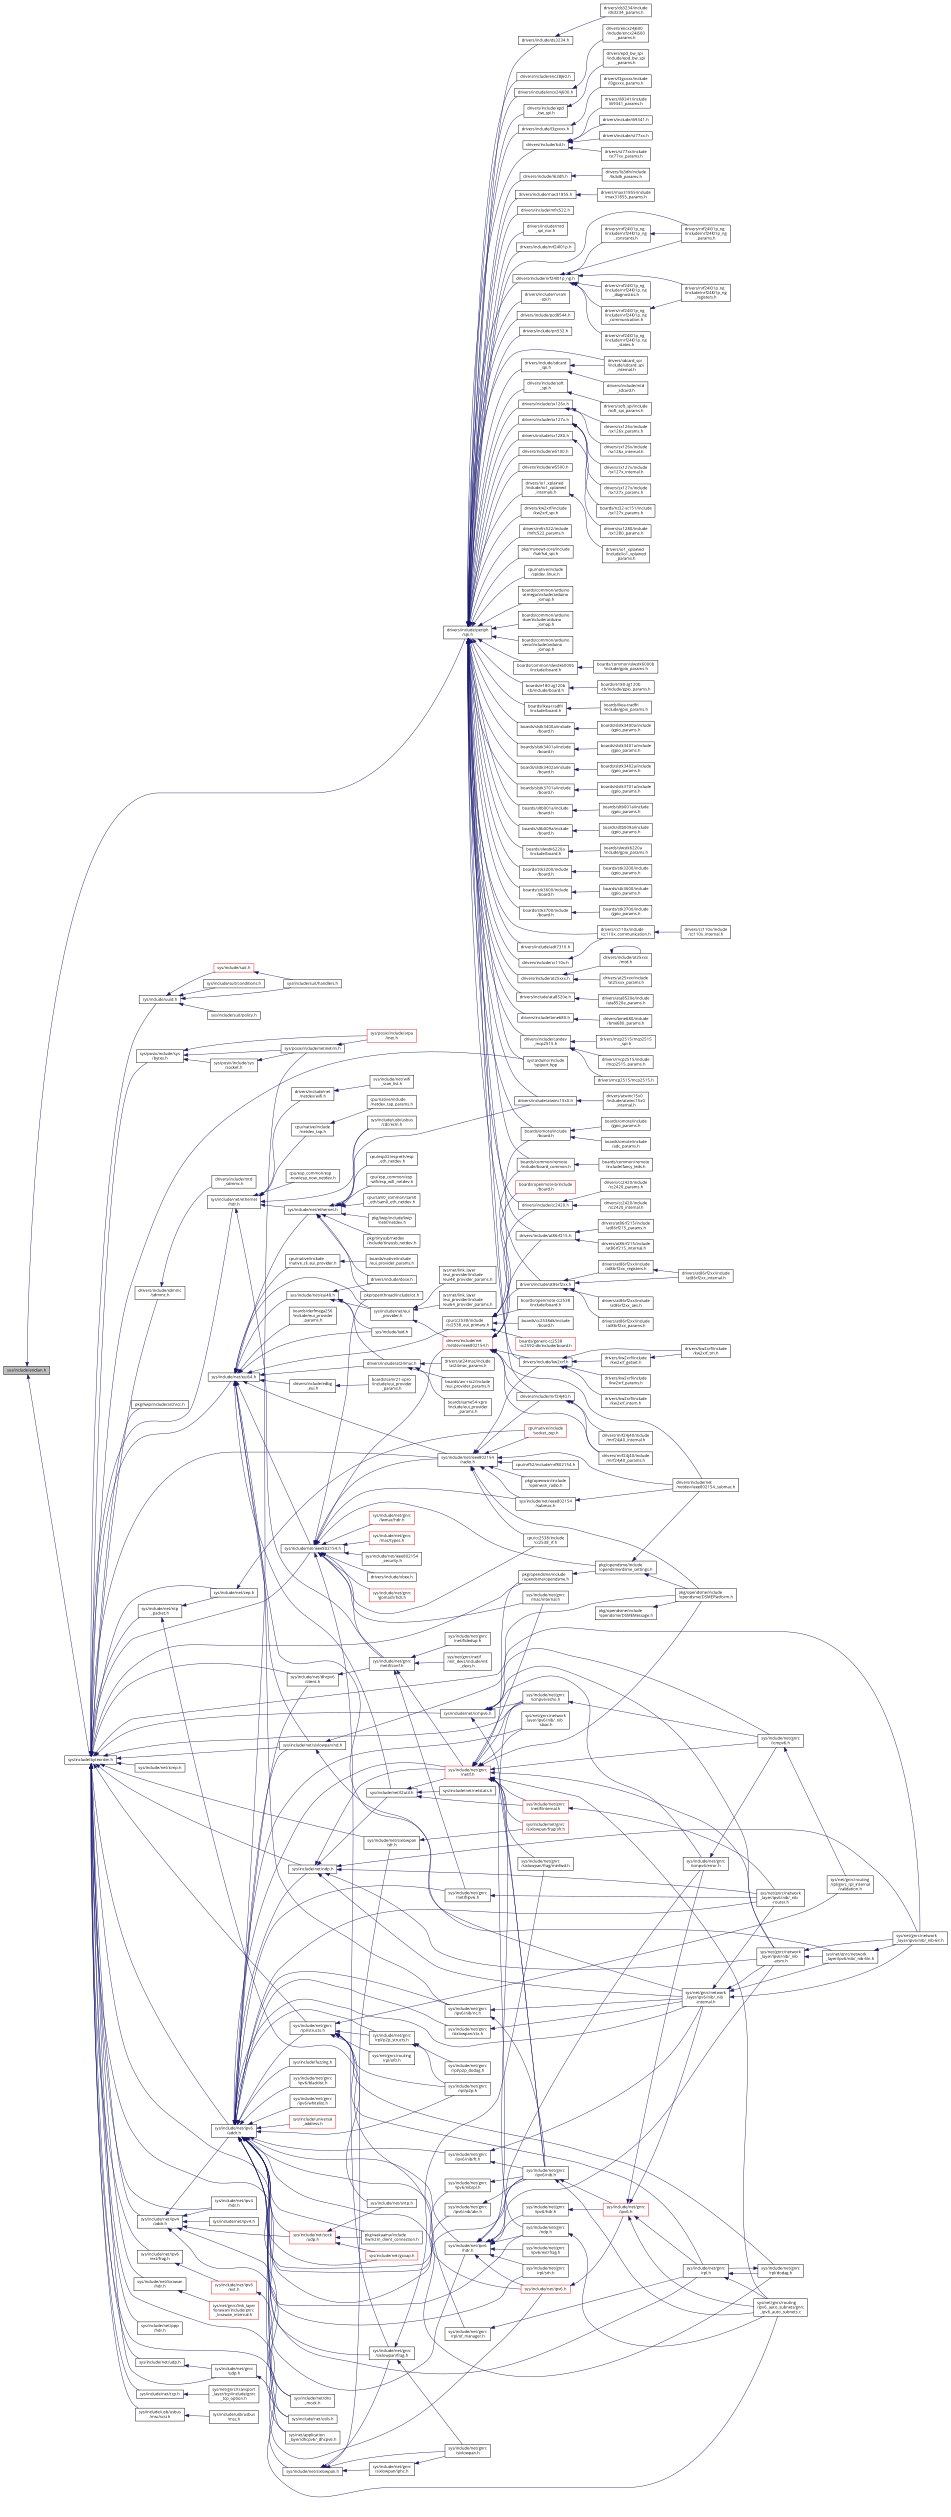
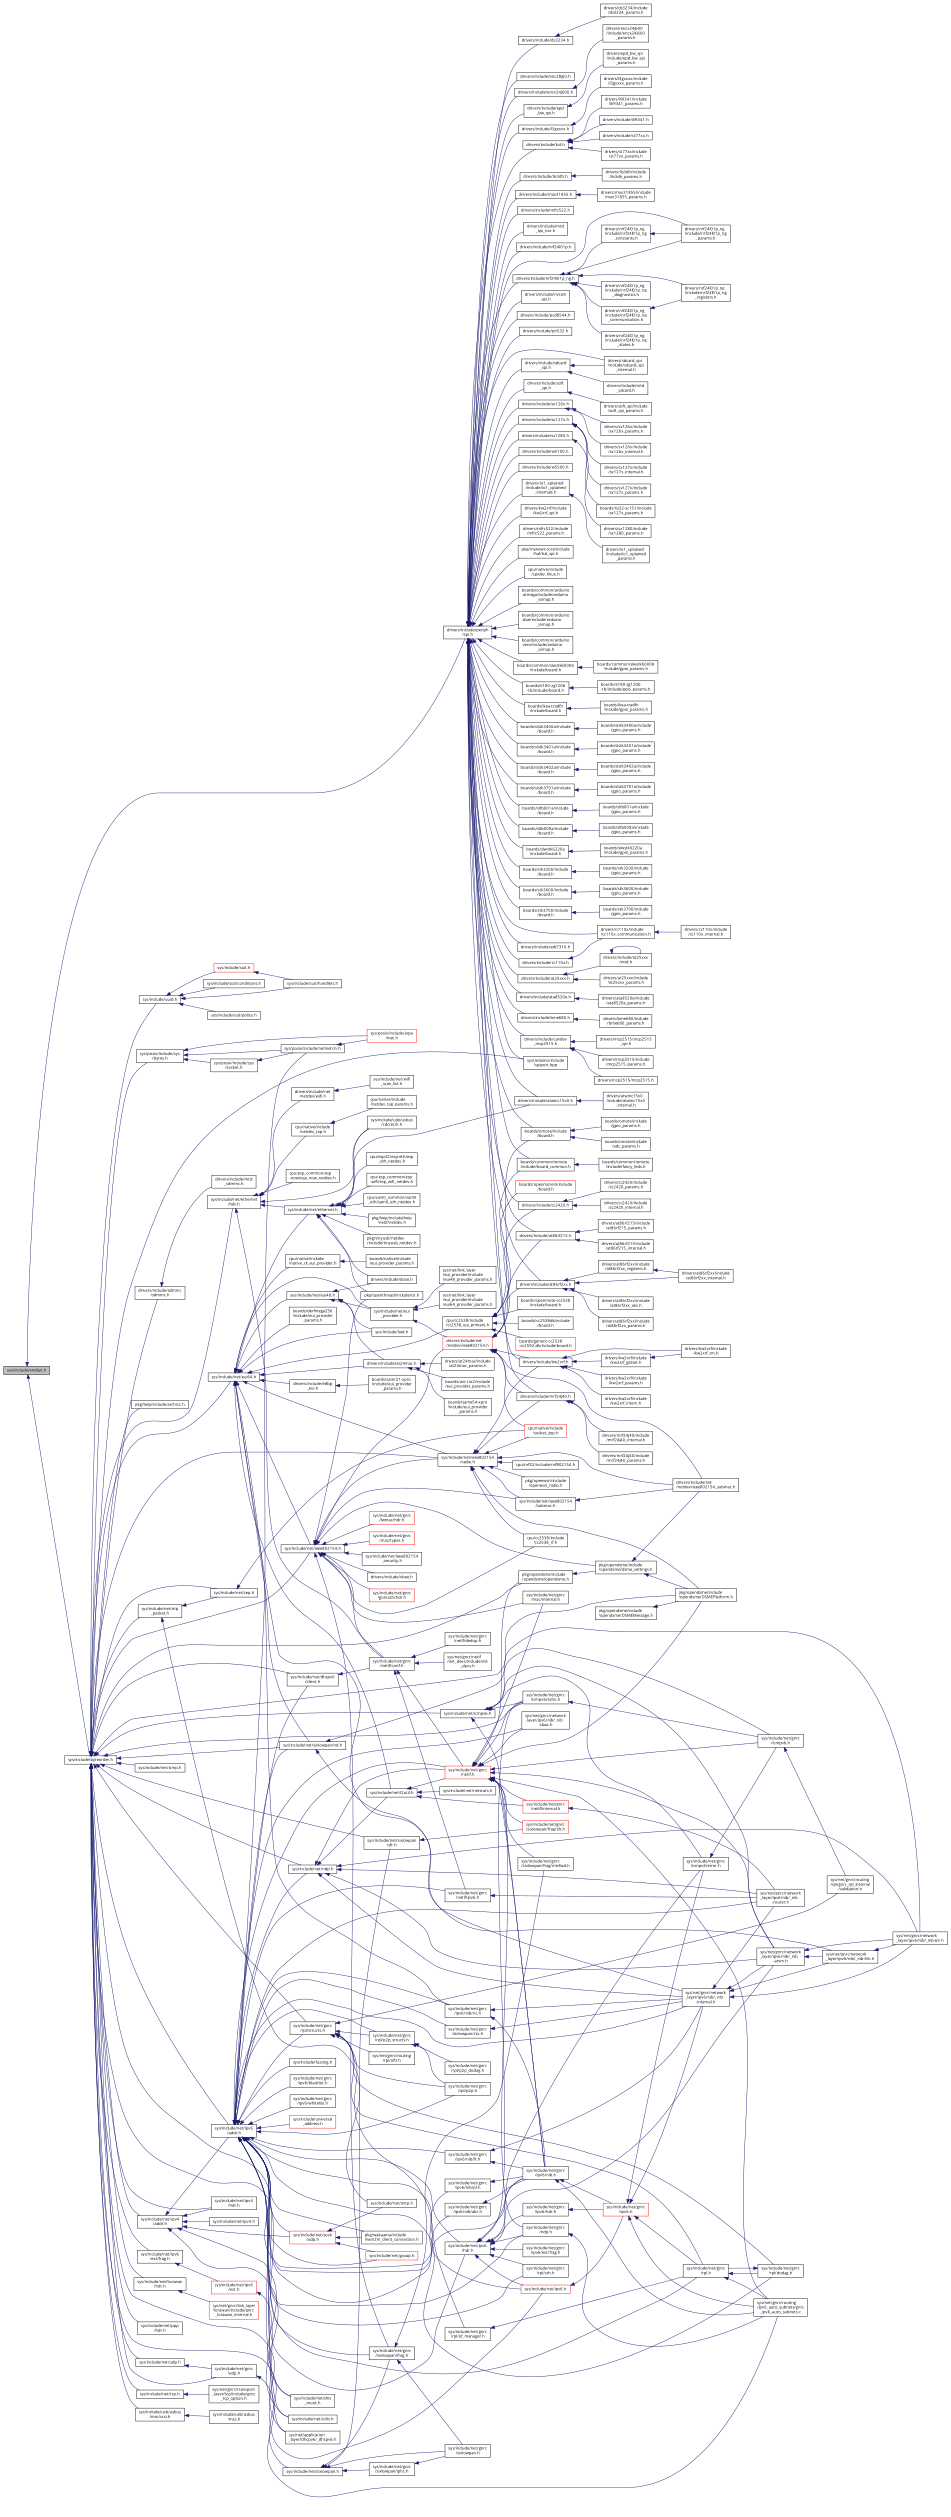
edge "drivers/mrf24j40/include /mrf24j40_params.h" -> "drivers/include/net /netdev/ieee802154.h": now "cpu/native/include /socket_zep.h" -> "drivers/include/net /netdev/ieee802154.h"
